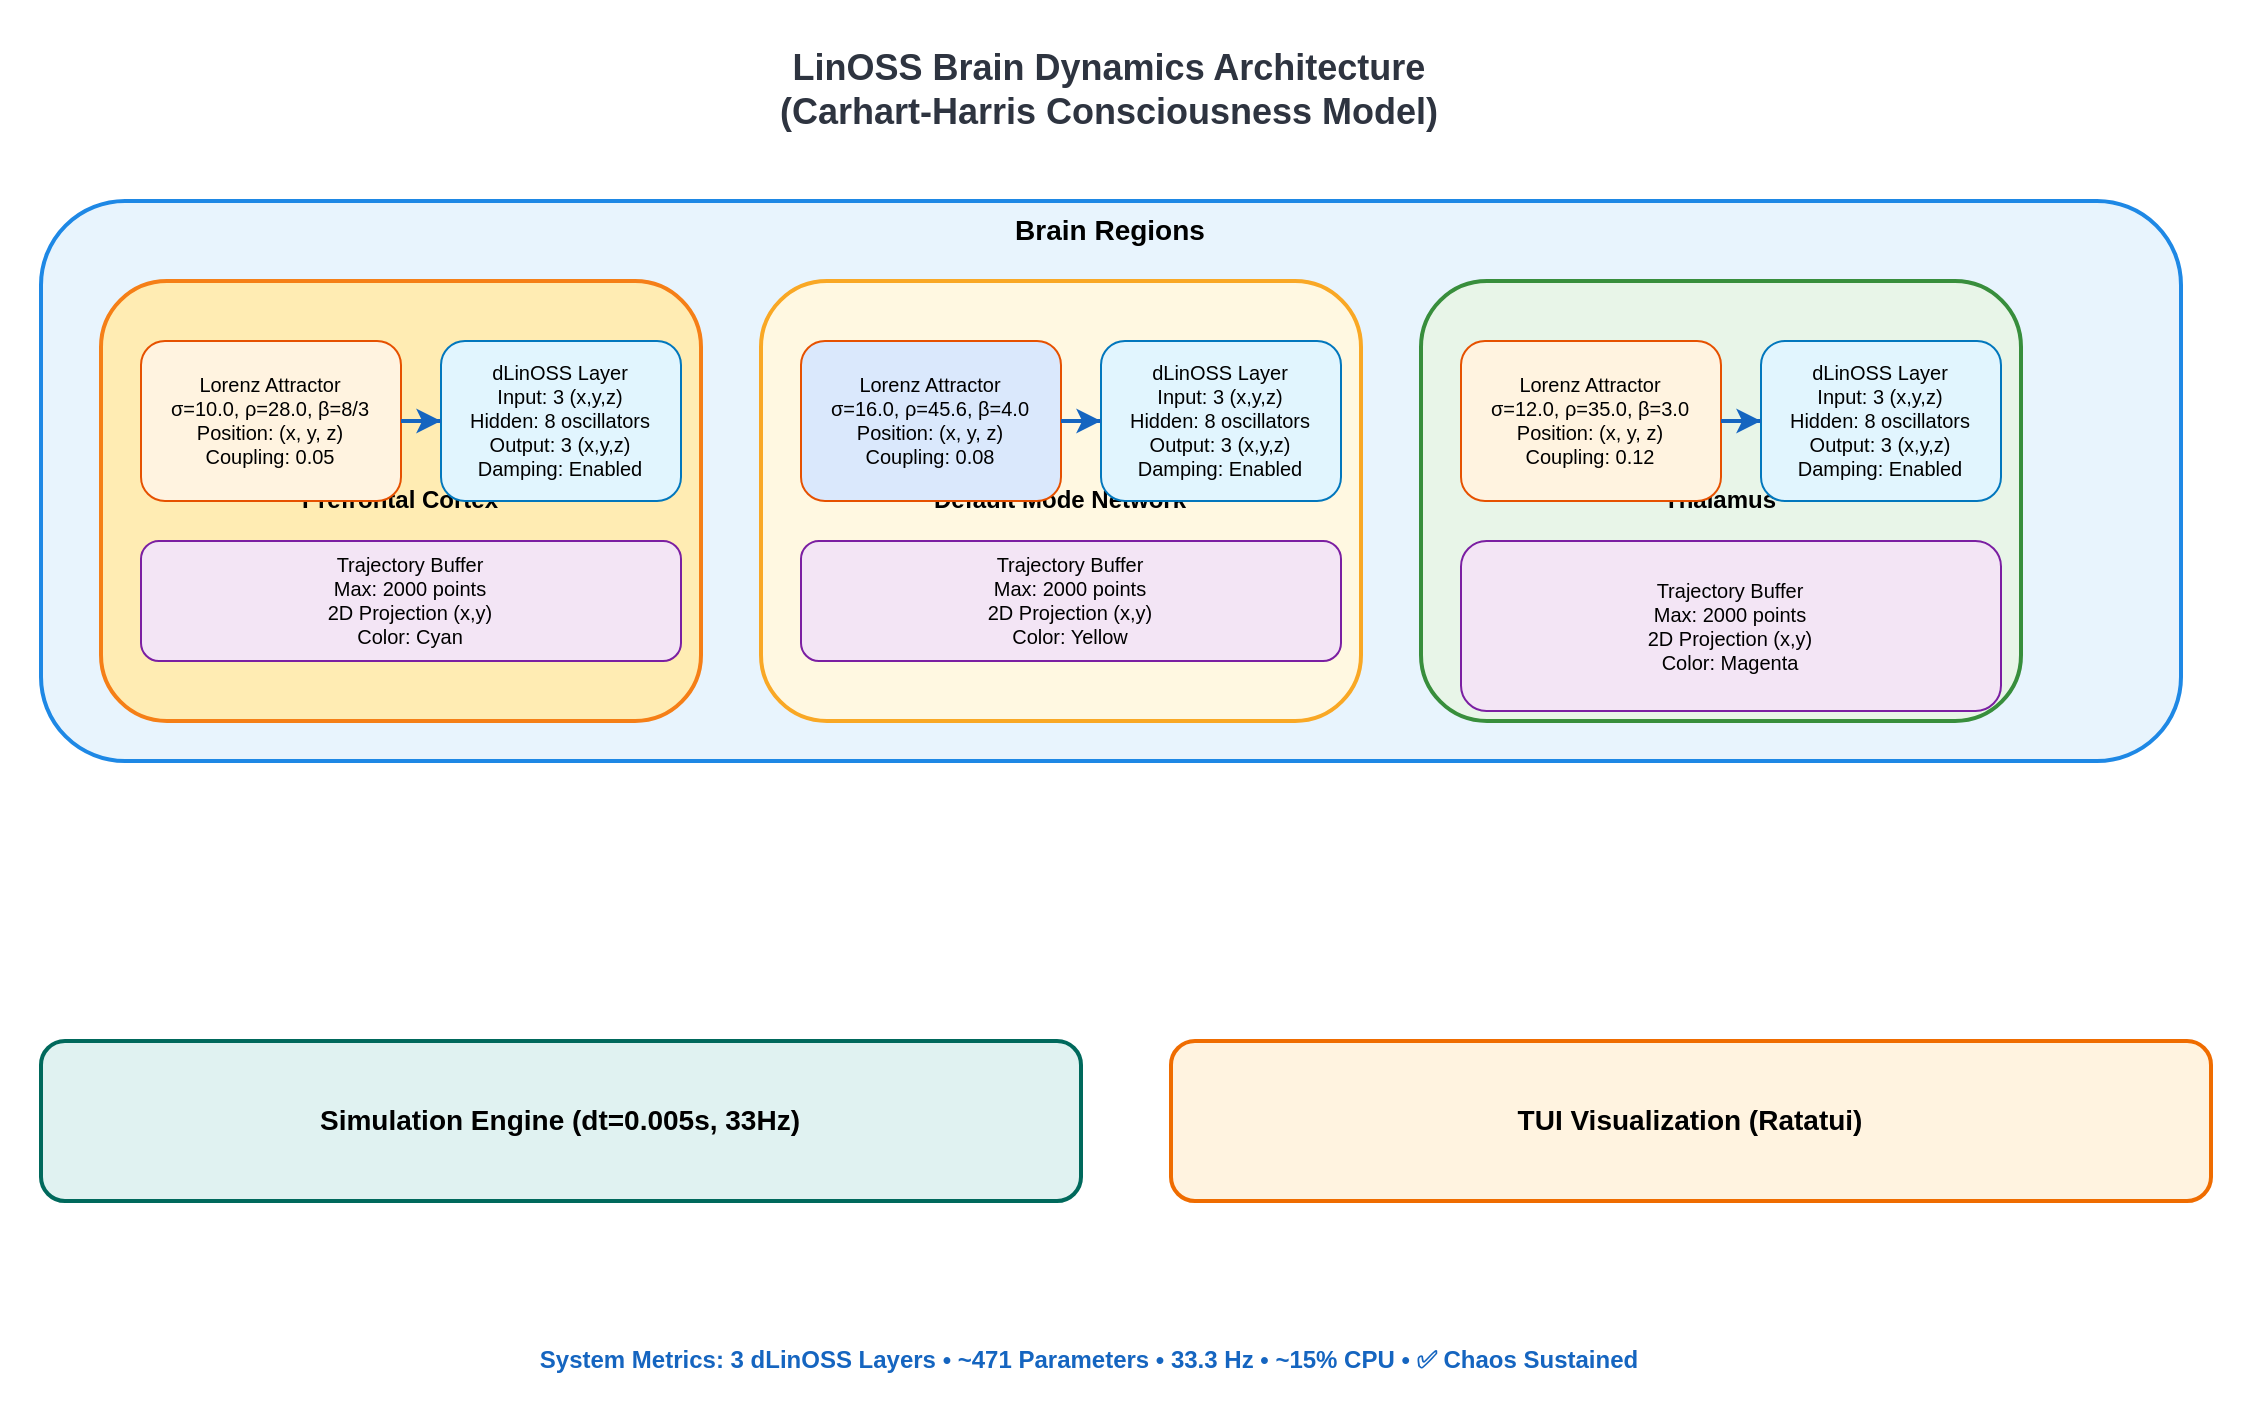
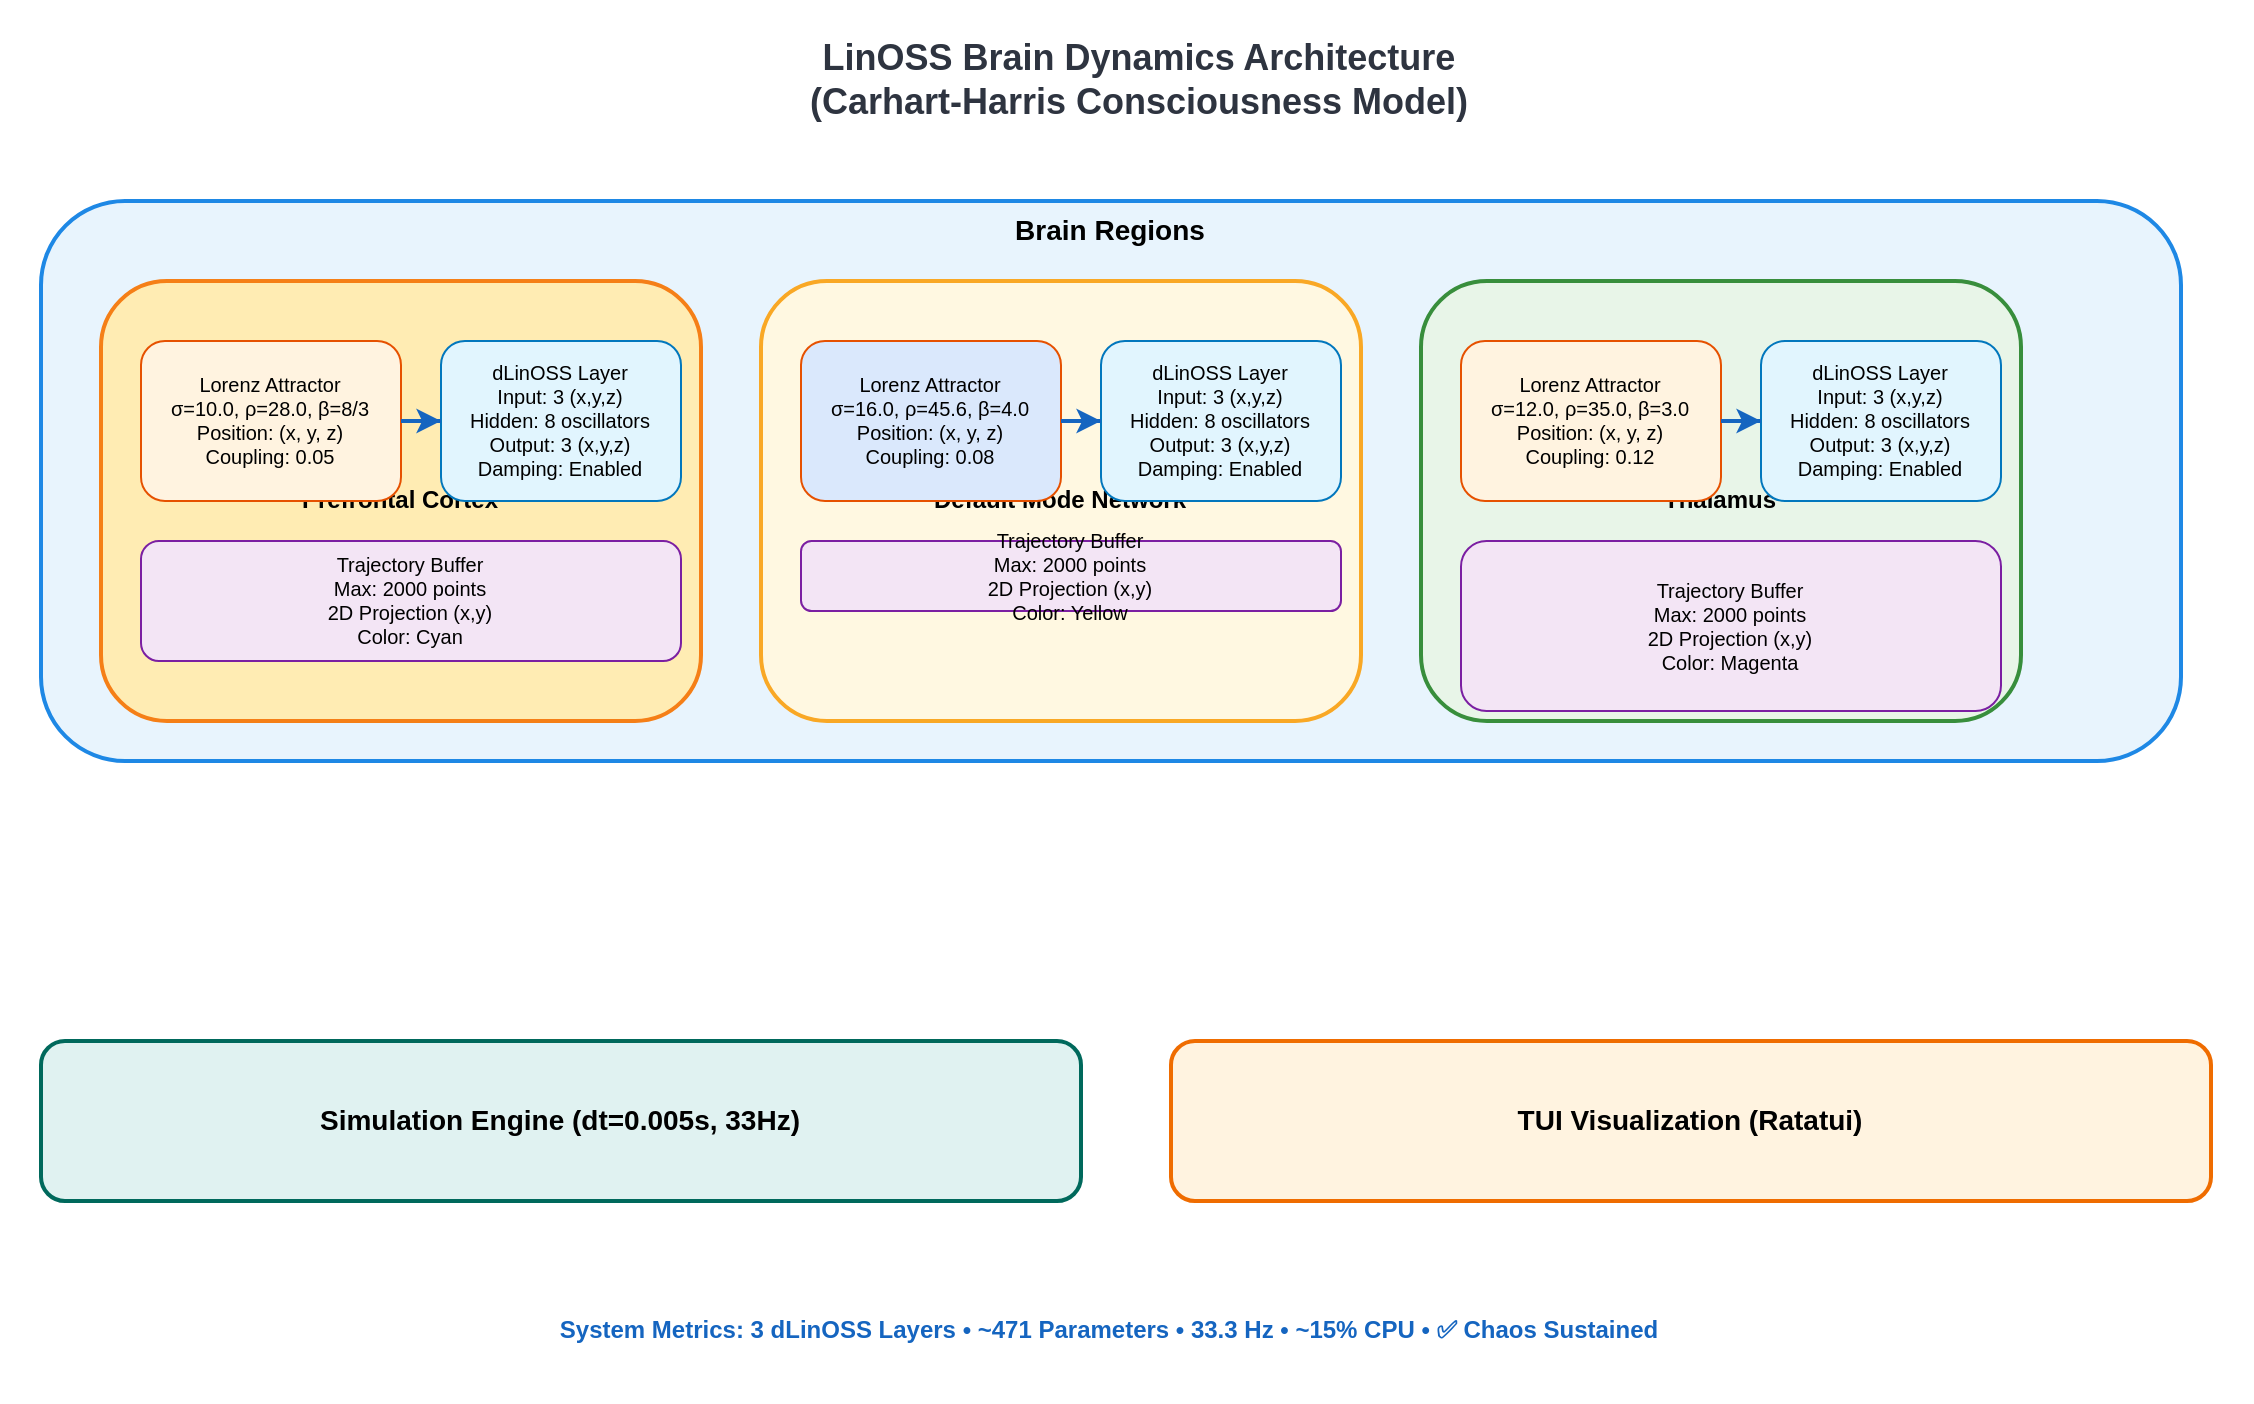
node "LinOSS Brain Dynamics Architecture (Carhart-Harris Consciousness Model)": moved (1110, 91) -> (1140, 81)
node "Trajectory Buffer Max: 2000 points 2D Projection (x,y) Color: Yellow": size 540x120 -> 540x70
node "System Metrics: 3 dLinOSS Layers • ~471 Parameters • 33.3 Hz • ~15% CPU • ✅ Chaos Sustained": moved (1090, 1361) -> (1110, 1331)
